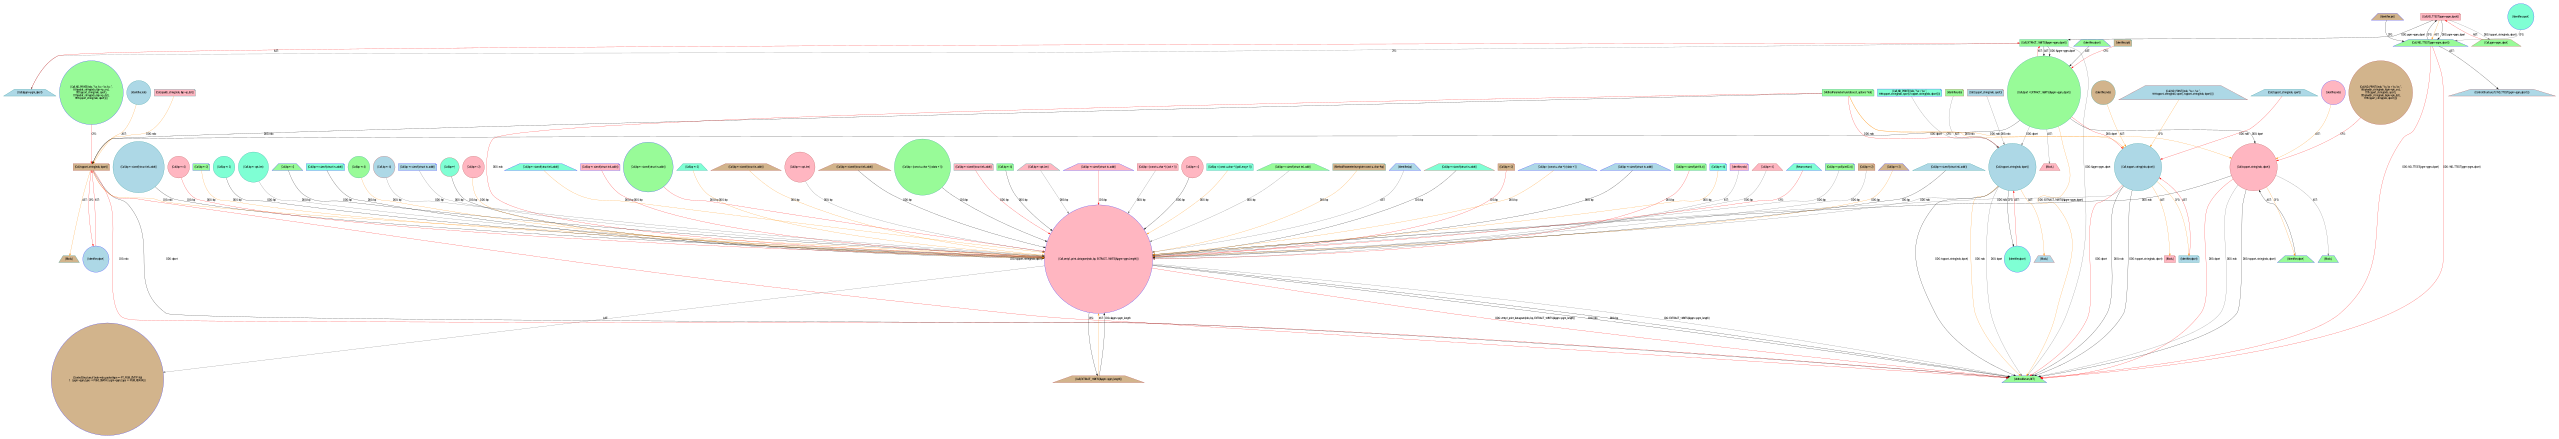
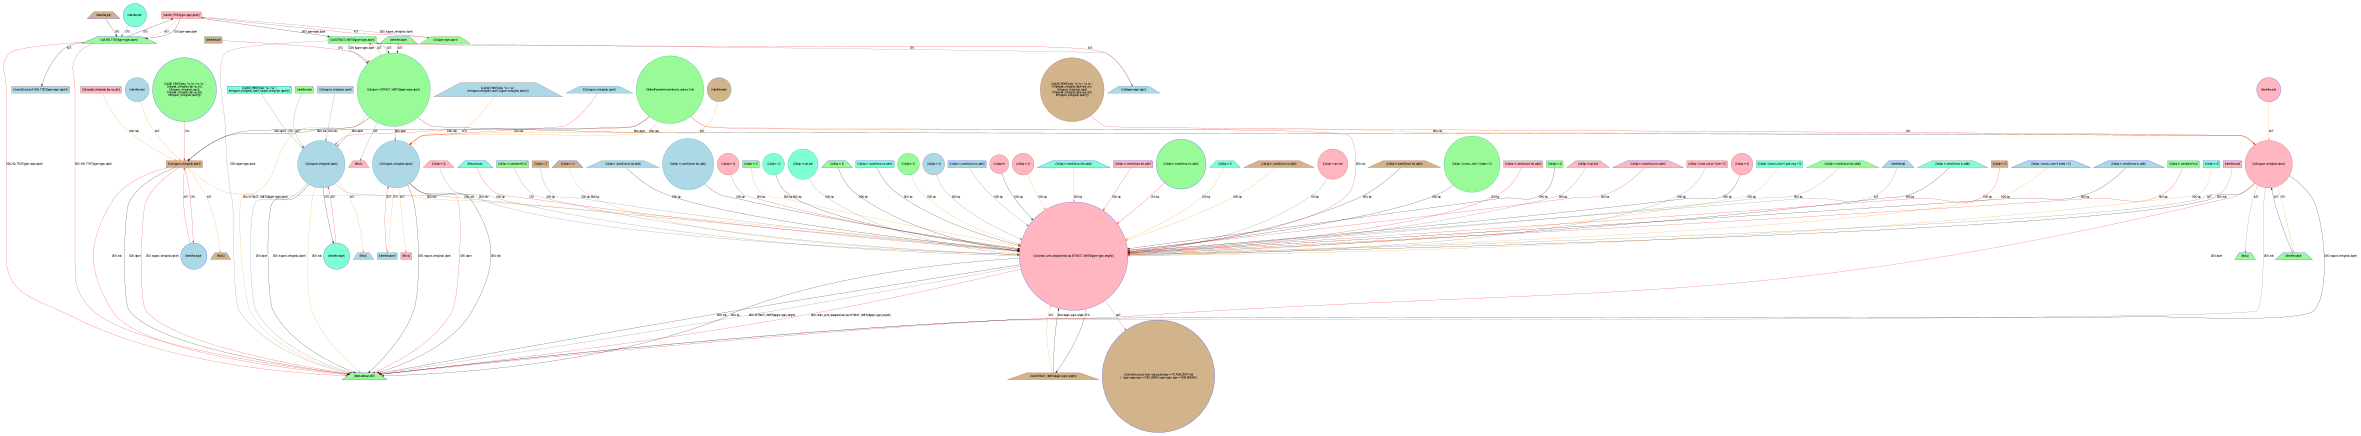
node "(Identifier,sport)": label "(Identifier,sport)" -> "(Identifier,dst)"
node "(MethodParameterIn,netdissect_options *ndo)": shape note -> circle
node "(ControlStructure,if (!ND_TTEST(pgm->pgm_dport)))": shape trapezium -> note
node "(Call,bp++)": fillcolor aquamarine -> lightpink
node "(MethodParameterIn,register const u_char *bp)": removed
node "(Call,bp += poll(uint32_t))": label "(Call,bp += poll(uint32_t))" -> "(Call,bp += sizeof(uint32_t))"
